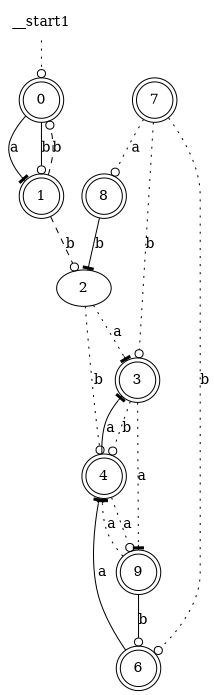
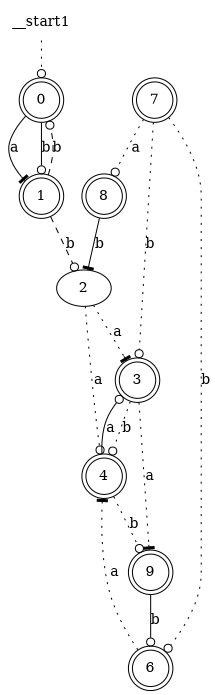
edge "2" -> "4": label "b" -> "a"
edge "4" -> "3": arrowhead tee -> odot
edge "4" -> "9": label "a" -> "b"
edge "9" -> "4": removed, label "a"
edge "6" -> "4": style solid -> dotted
